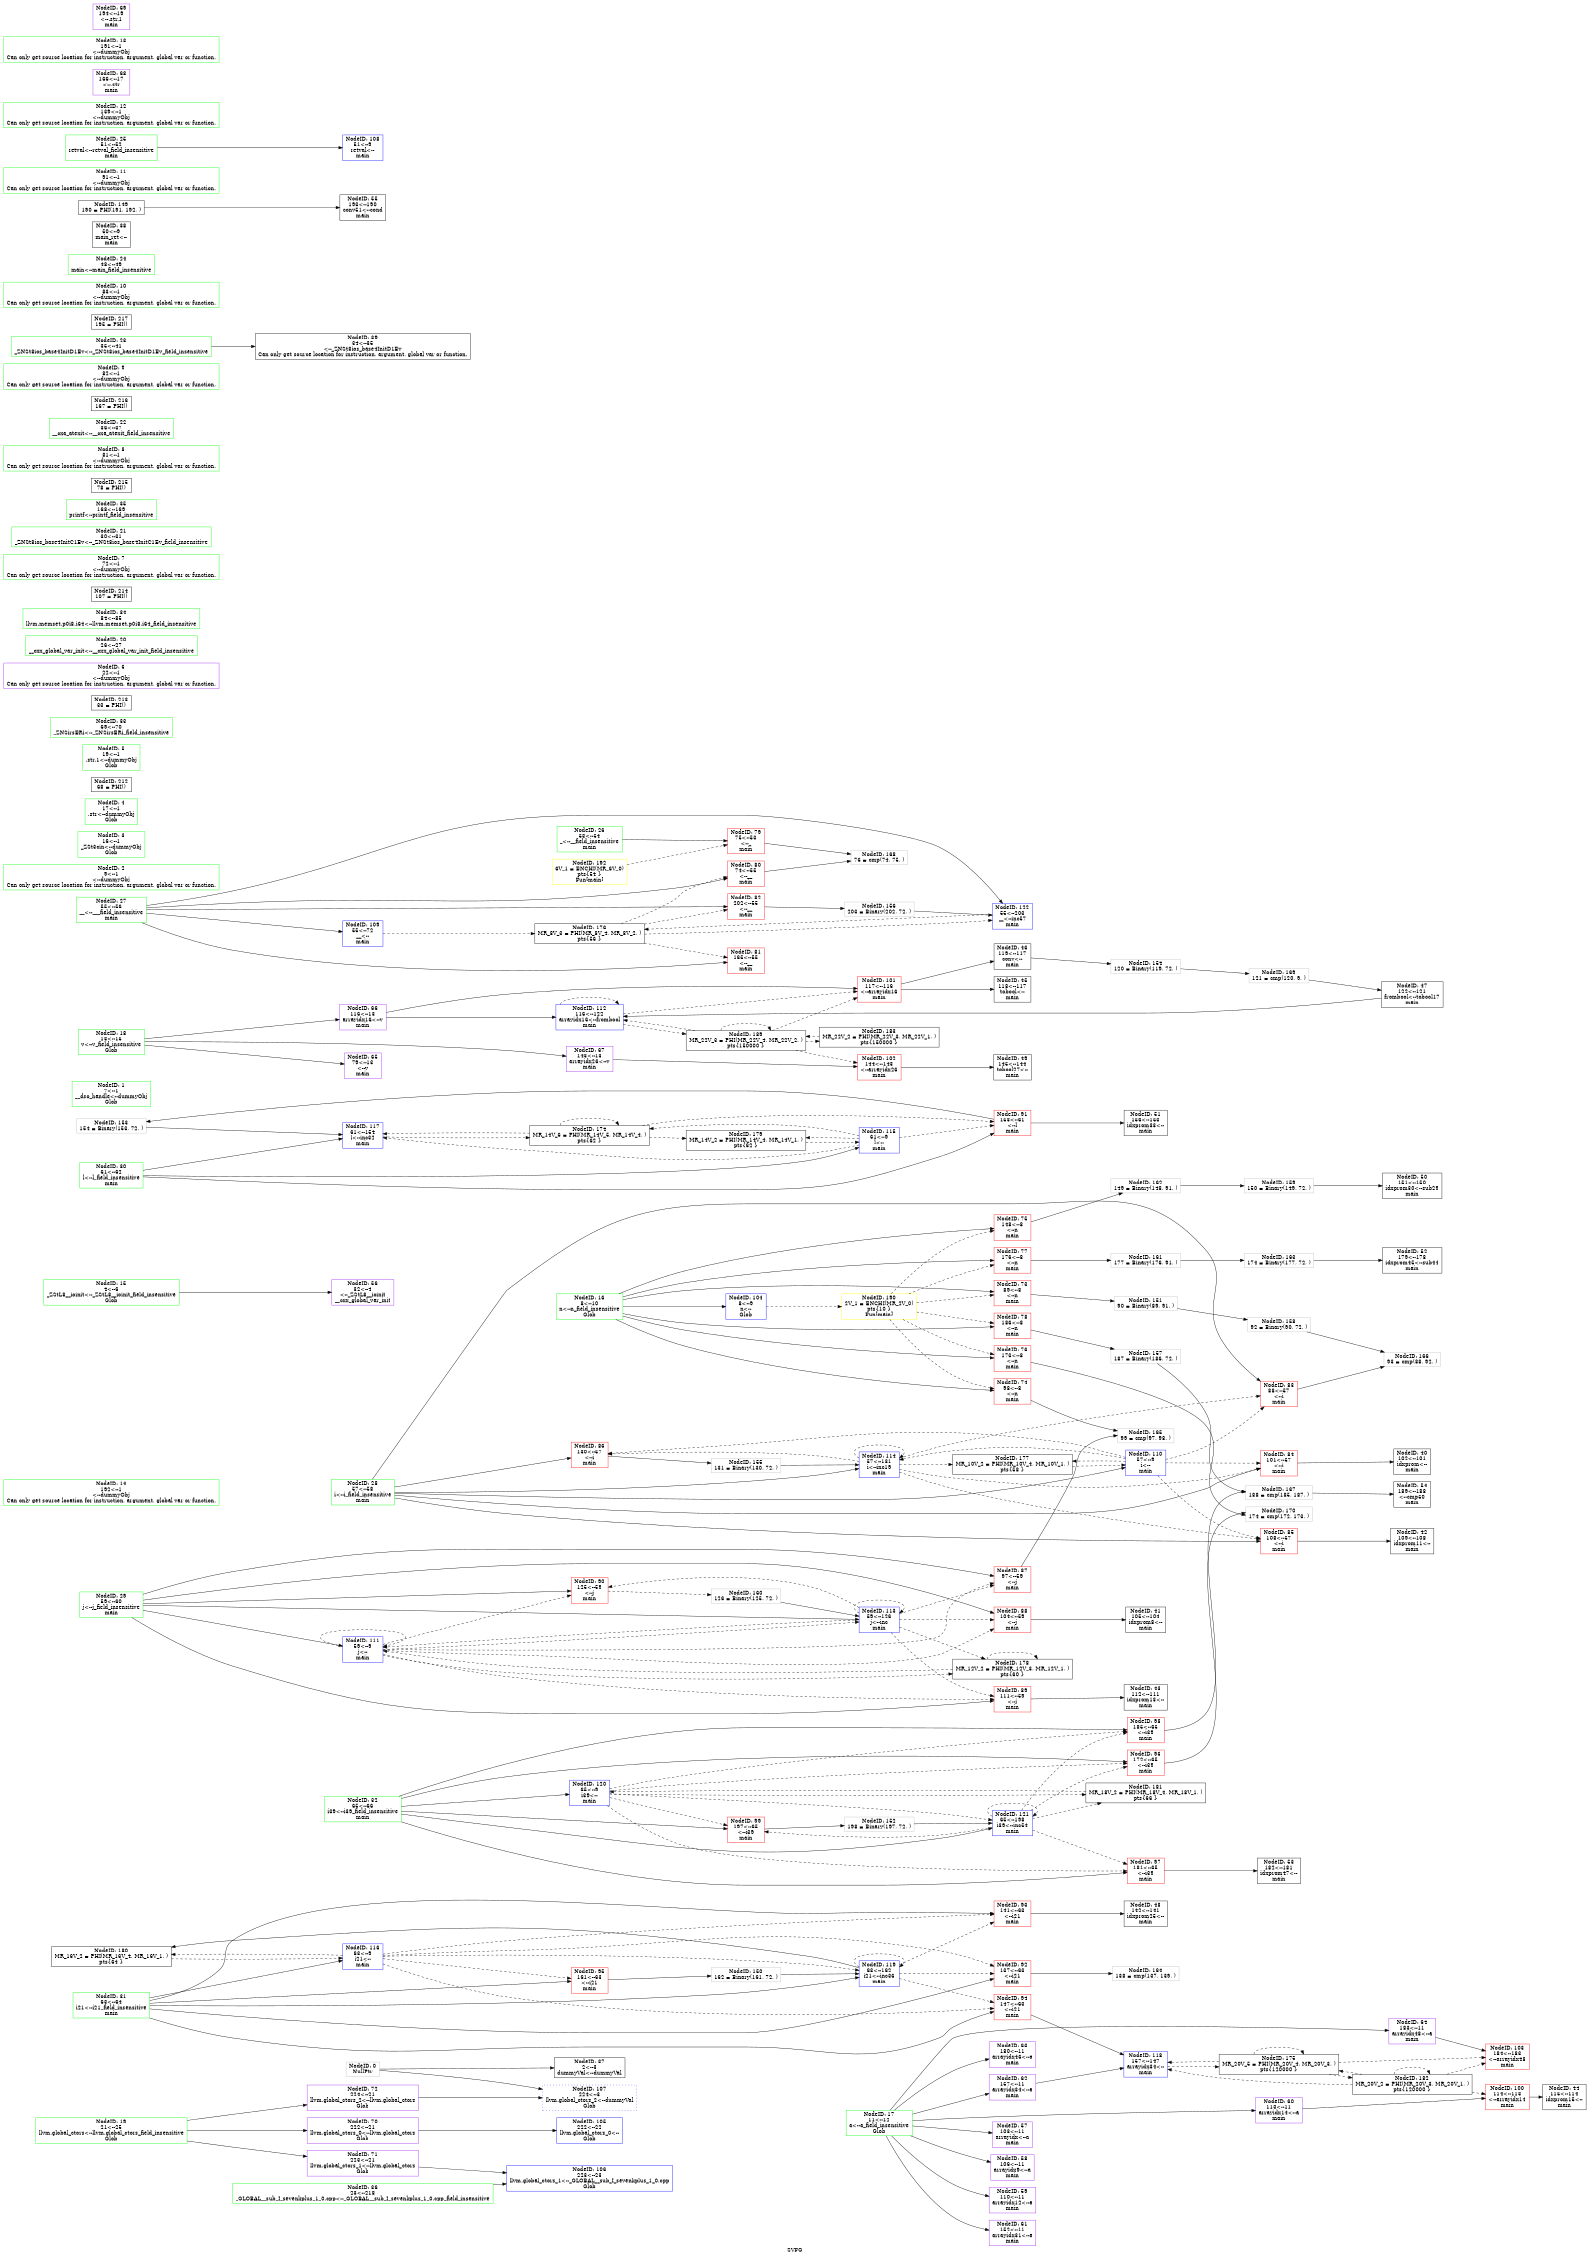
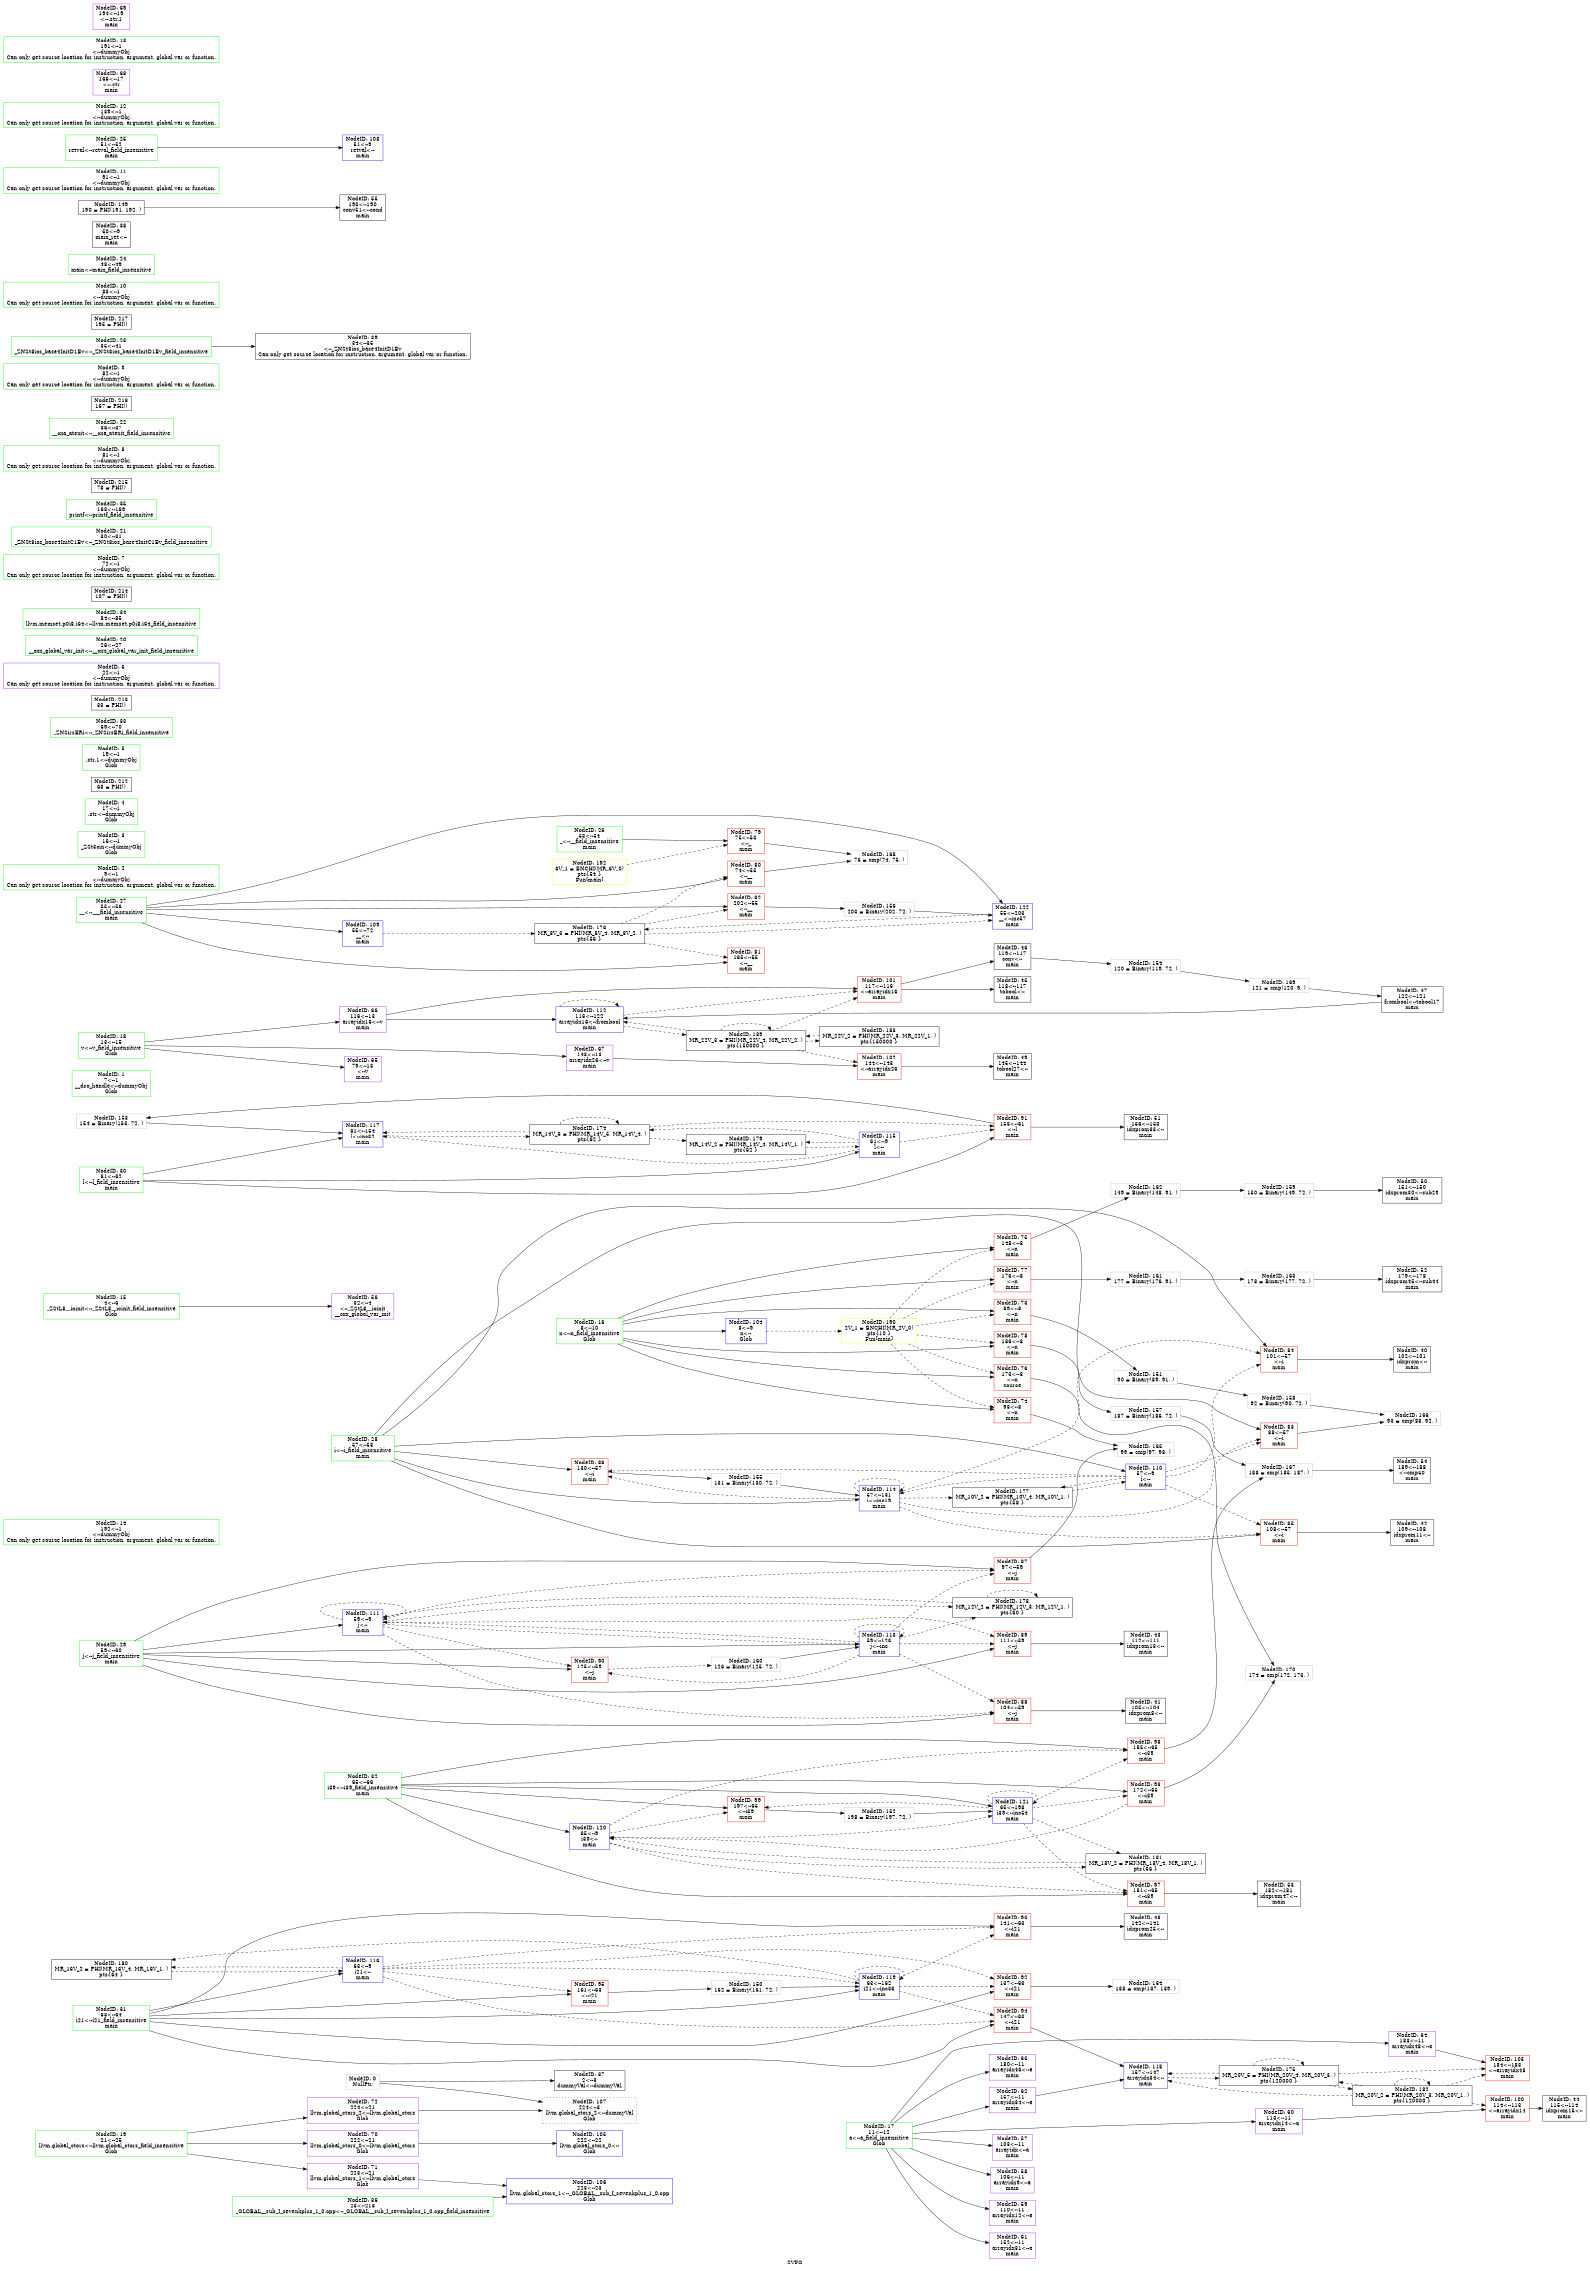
node "NodeID: 163": text "174 = Binary(177, 72, )" -> "178 = Binary(177, 72, )"
node "NodeID: 76": text "main" -> "source"
edge "NodeID: 120" -> "NodeID: 96": reversed
edge "NodeID: 119" -> "NodeID: 180": style solid -> dashed
